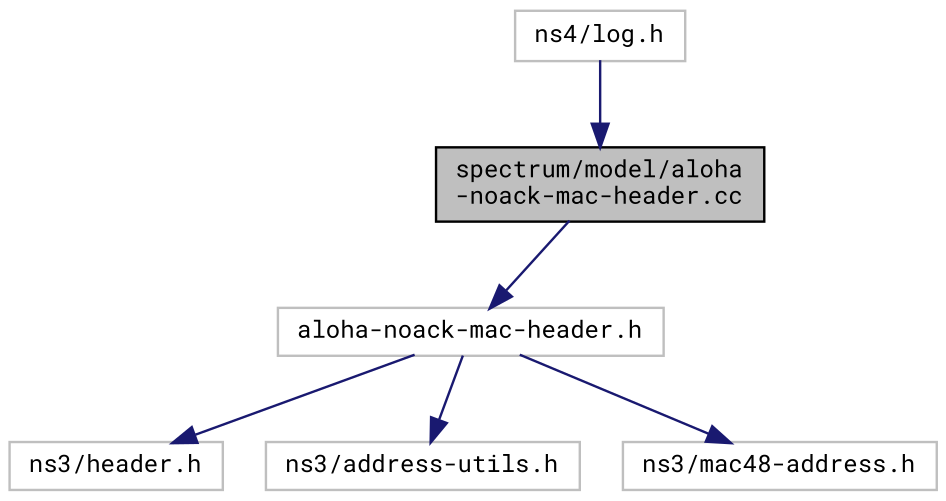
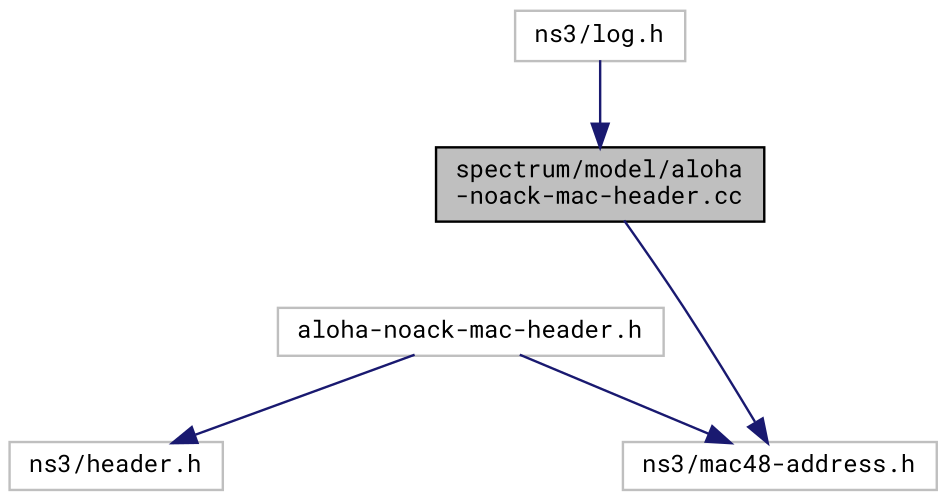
node "ns4/log.h": label "ns4/log.h" -> "ns3/log.h"
edge "spectrum/model/aloha -noack-mac-header.cc" -> "aloha-noack-mac-header.h": now "spectrum/model/aloha -noack-mac-header.cc" -> "ns3/mac48-address.h"
node "ns3/address-utils.h": removed
